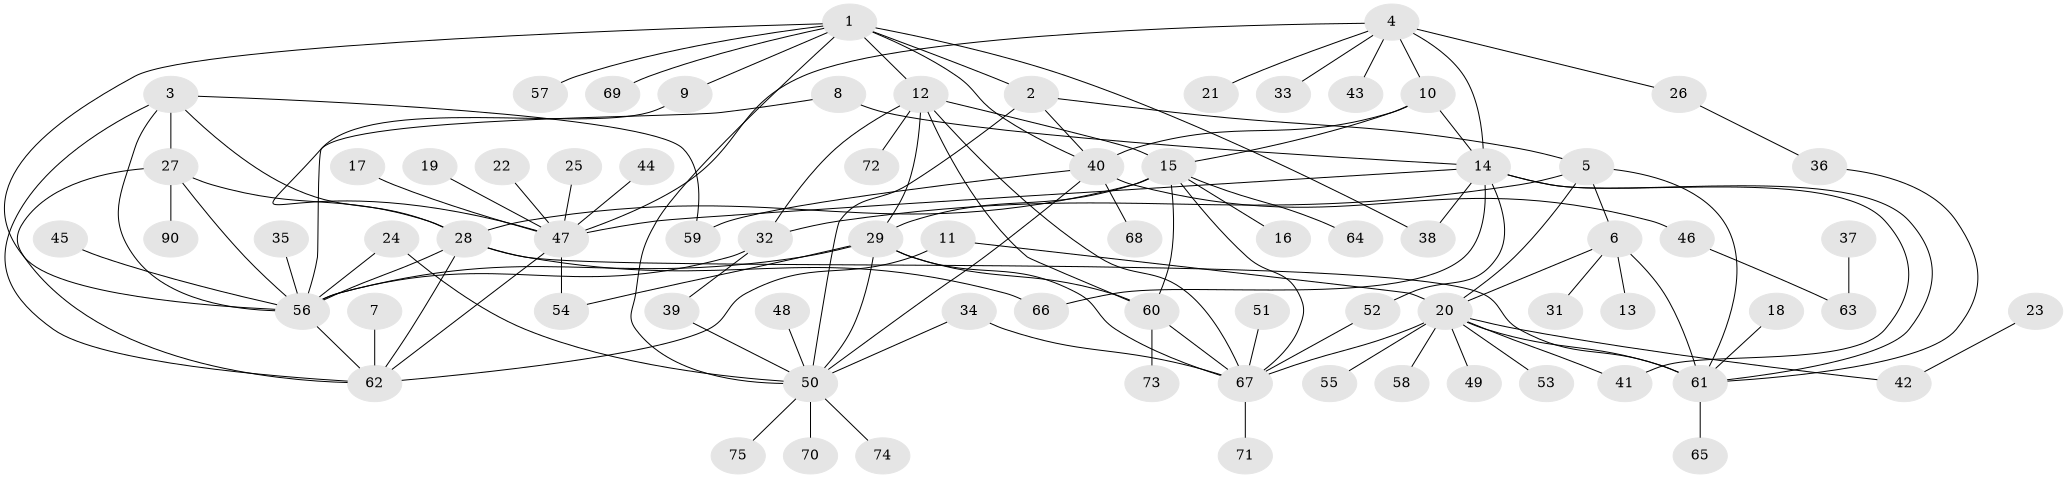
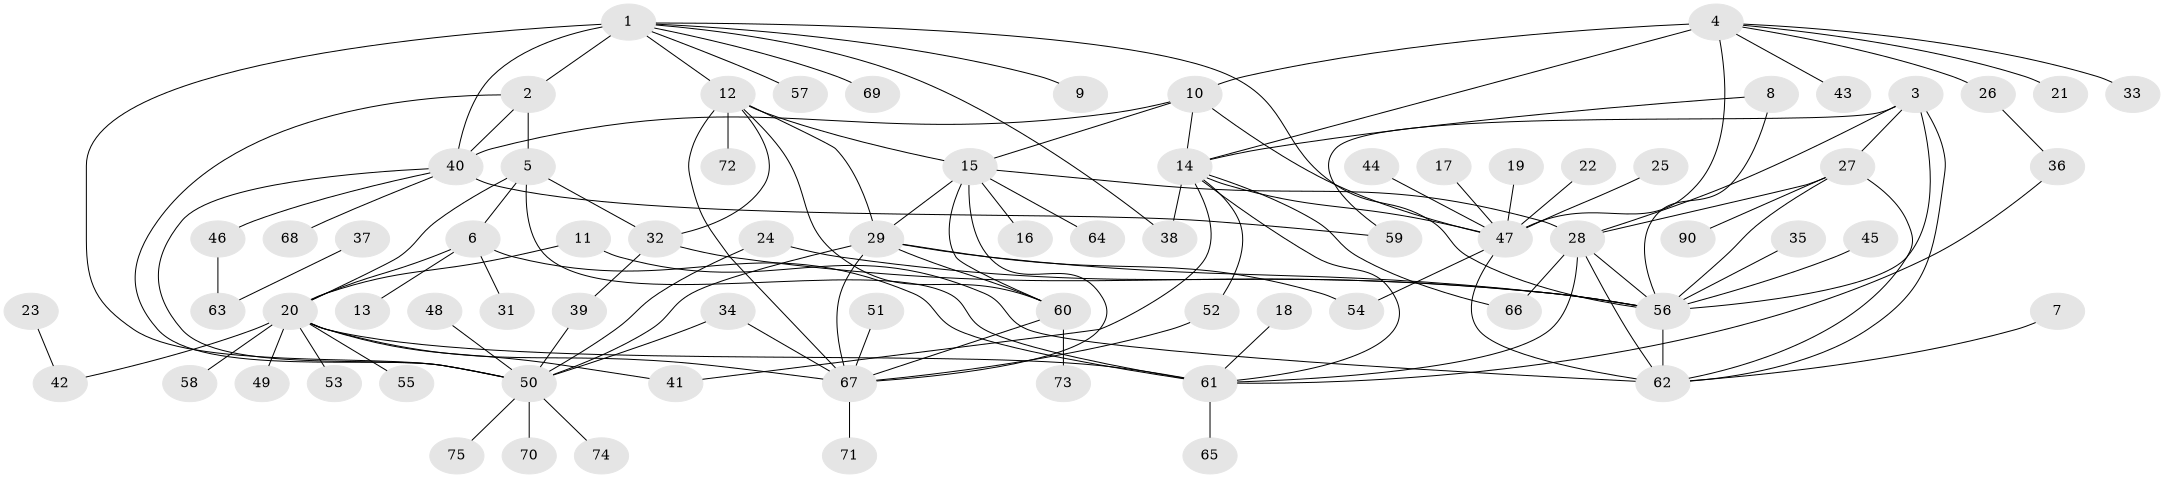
edge "9" -- "47": now "10" -- "47"
